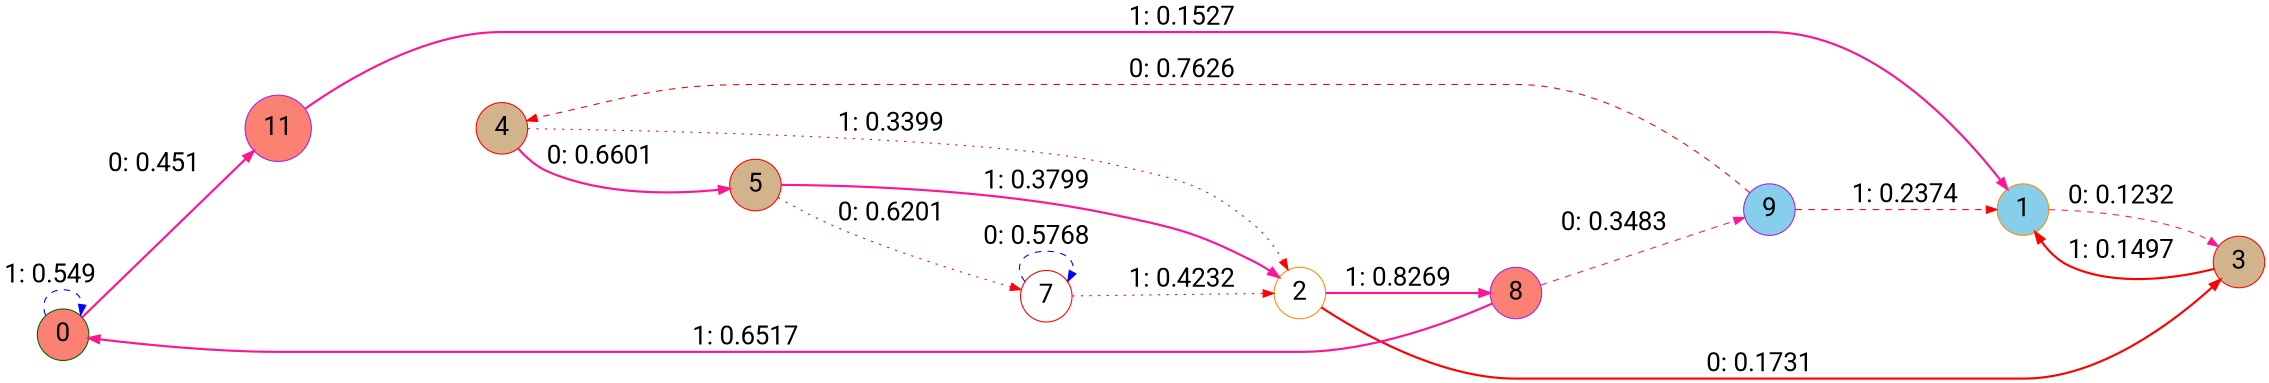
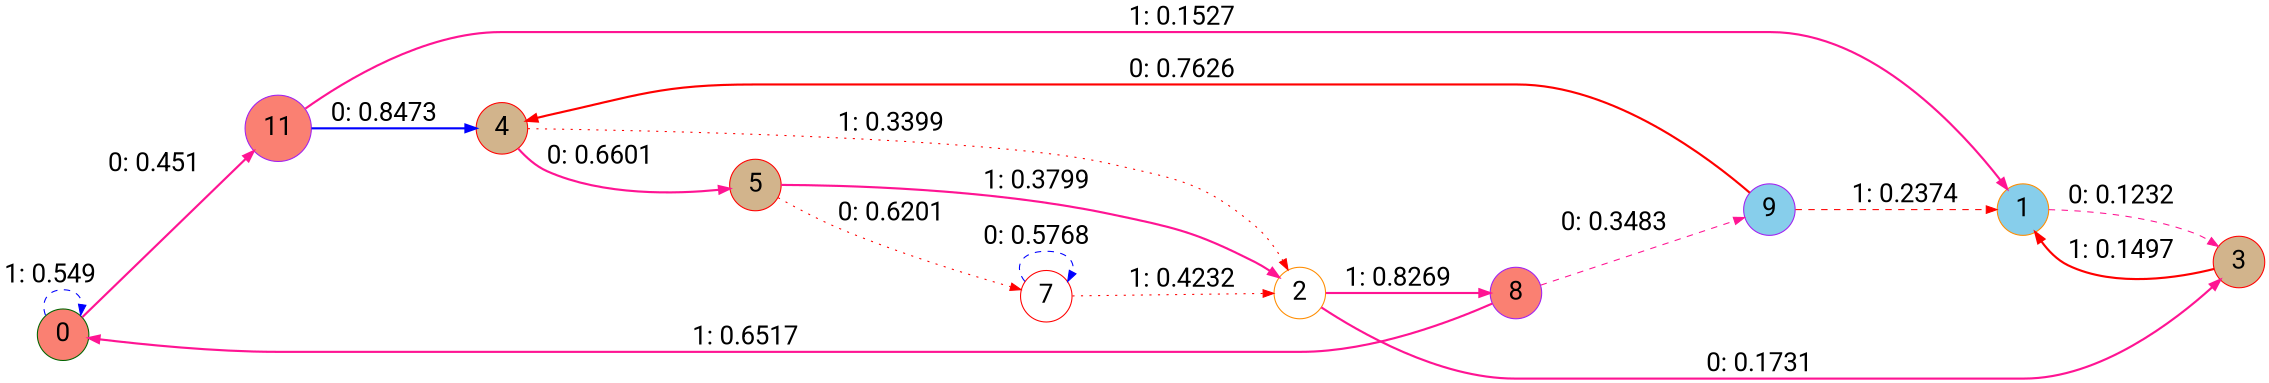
edge "9" -> "4": style dashed -> bold
edge "11" -> "4": added, label "0: 0.8473"
edge "2" -> "3": color red -> deeppink
